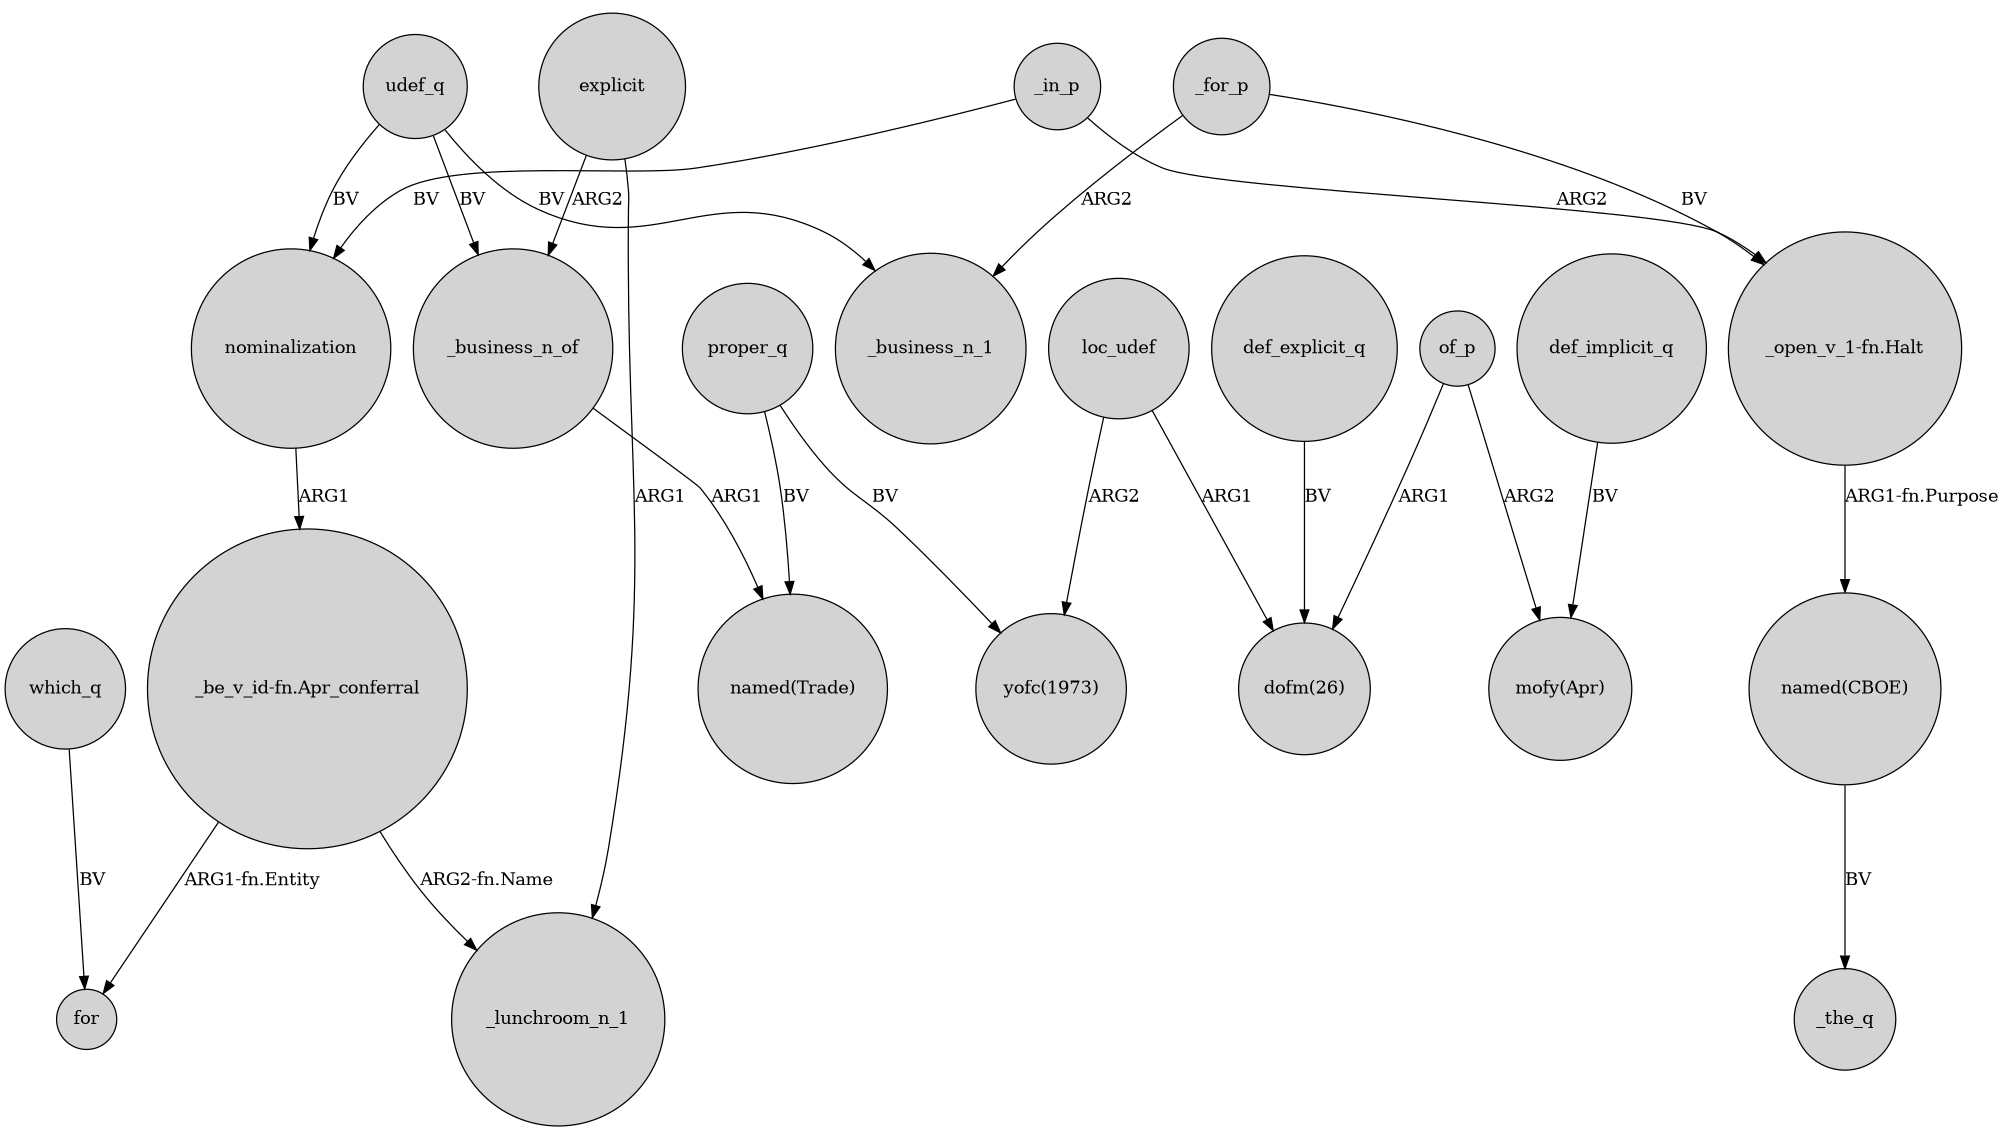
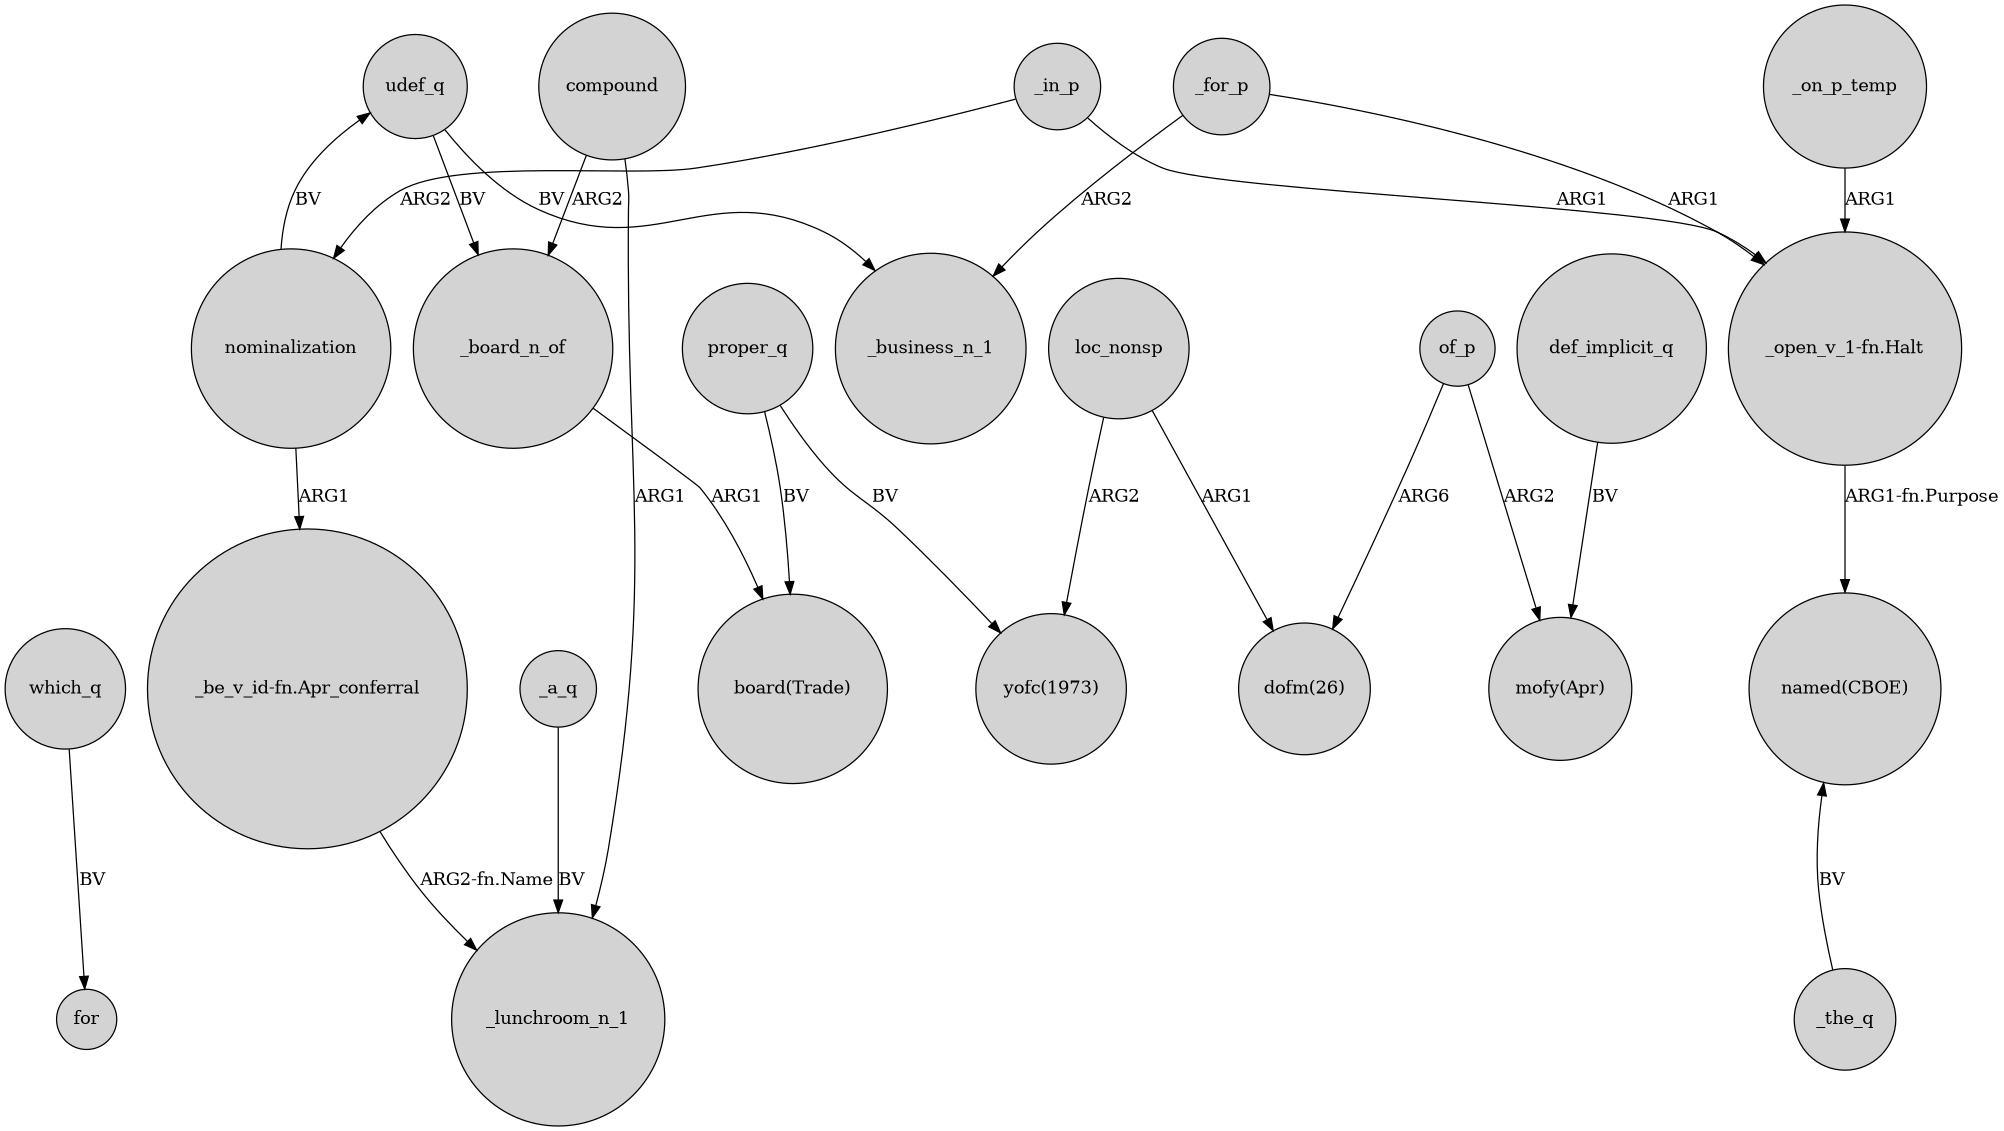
node "explicit": label "explicit" -> "compound"
node "_on_p_temp": added
edge "udef_q" -> "nominalization": reversed
edge "_in_p" -> "nominalization": label "BV" -> "ARG2"
edge "_in_p" -> "_open_v_1-fn.Halt": label "ARG2" -> "ARG1"
edge "_for_p" -> "_open_v_1-fn.Halt": label "BV" -> "ARG1"
node "_business_n_of": label "_business_n_of" -> "_board_n_of"
node "loc_udef": label "loc_udef" -> "loc_nonsp"
node "def_explicit_q": removed
edge "of_p" -> "dofm(26)": label "ARG1" -> "ARG6"
node "_a_q": added
node "named(Trade)": label "named(Trade)" -> "board(Trade)"
edge "named(CBOE)" -> "_the_q": reversed
edge "_be_v_id-fn.Apr_conferral" -> "for": removed, label "ARG1-fn.Entity"
